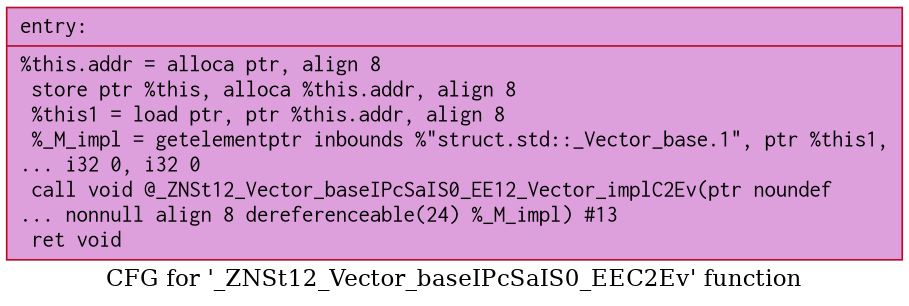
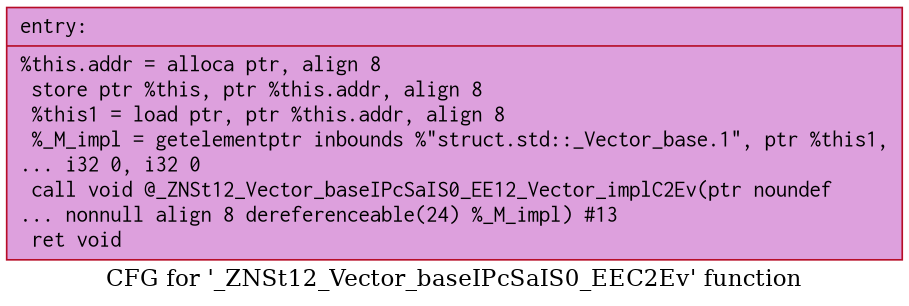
node "entry:": text "store ptr %this, alloca %this.addr, align 8" -> "store ptr %this, ptr %this.addr, align 8"
